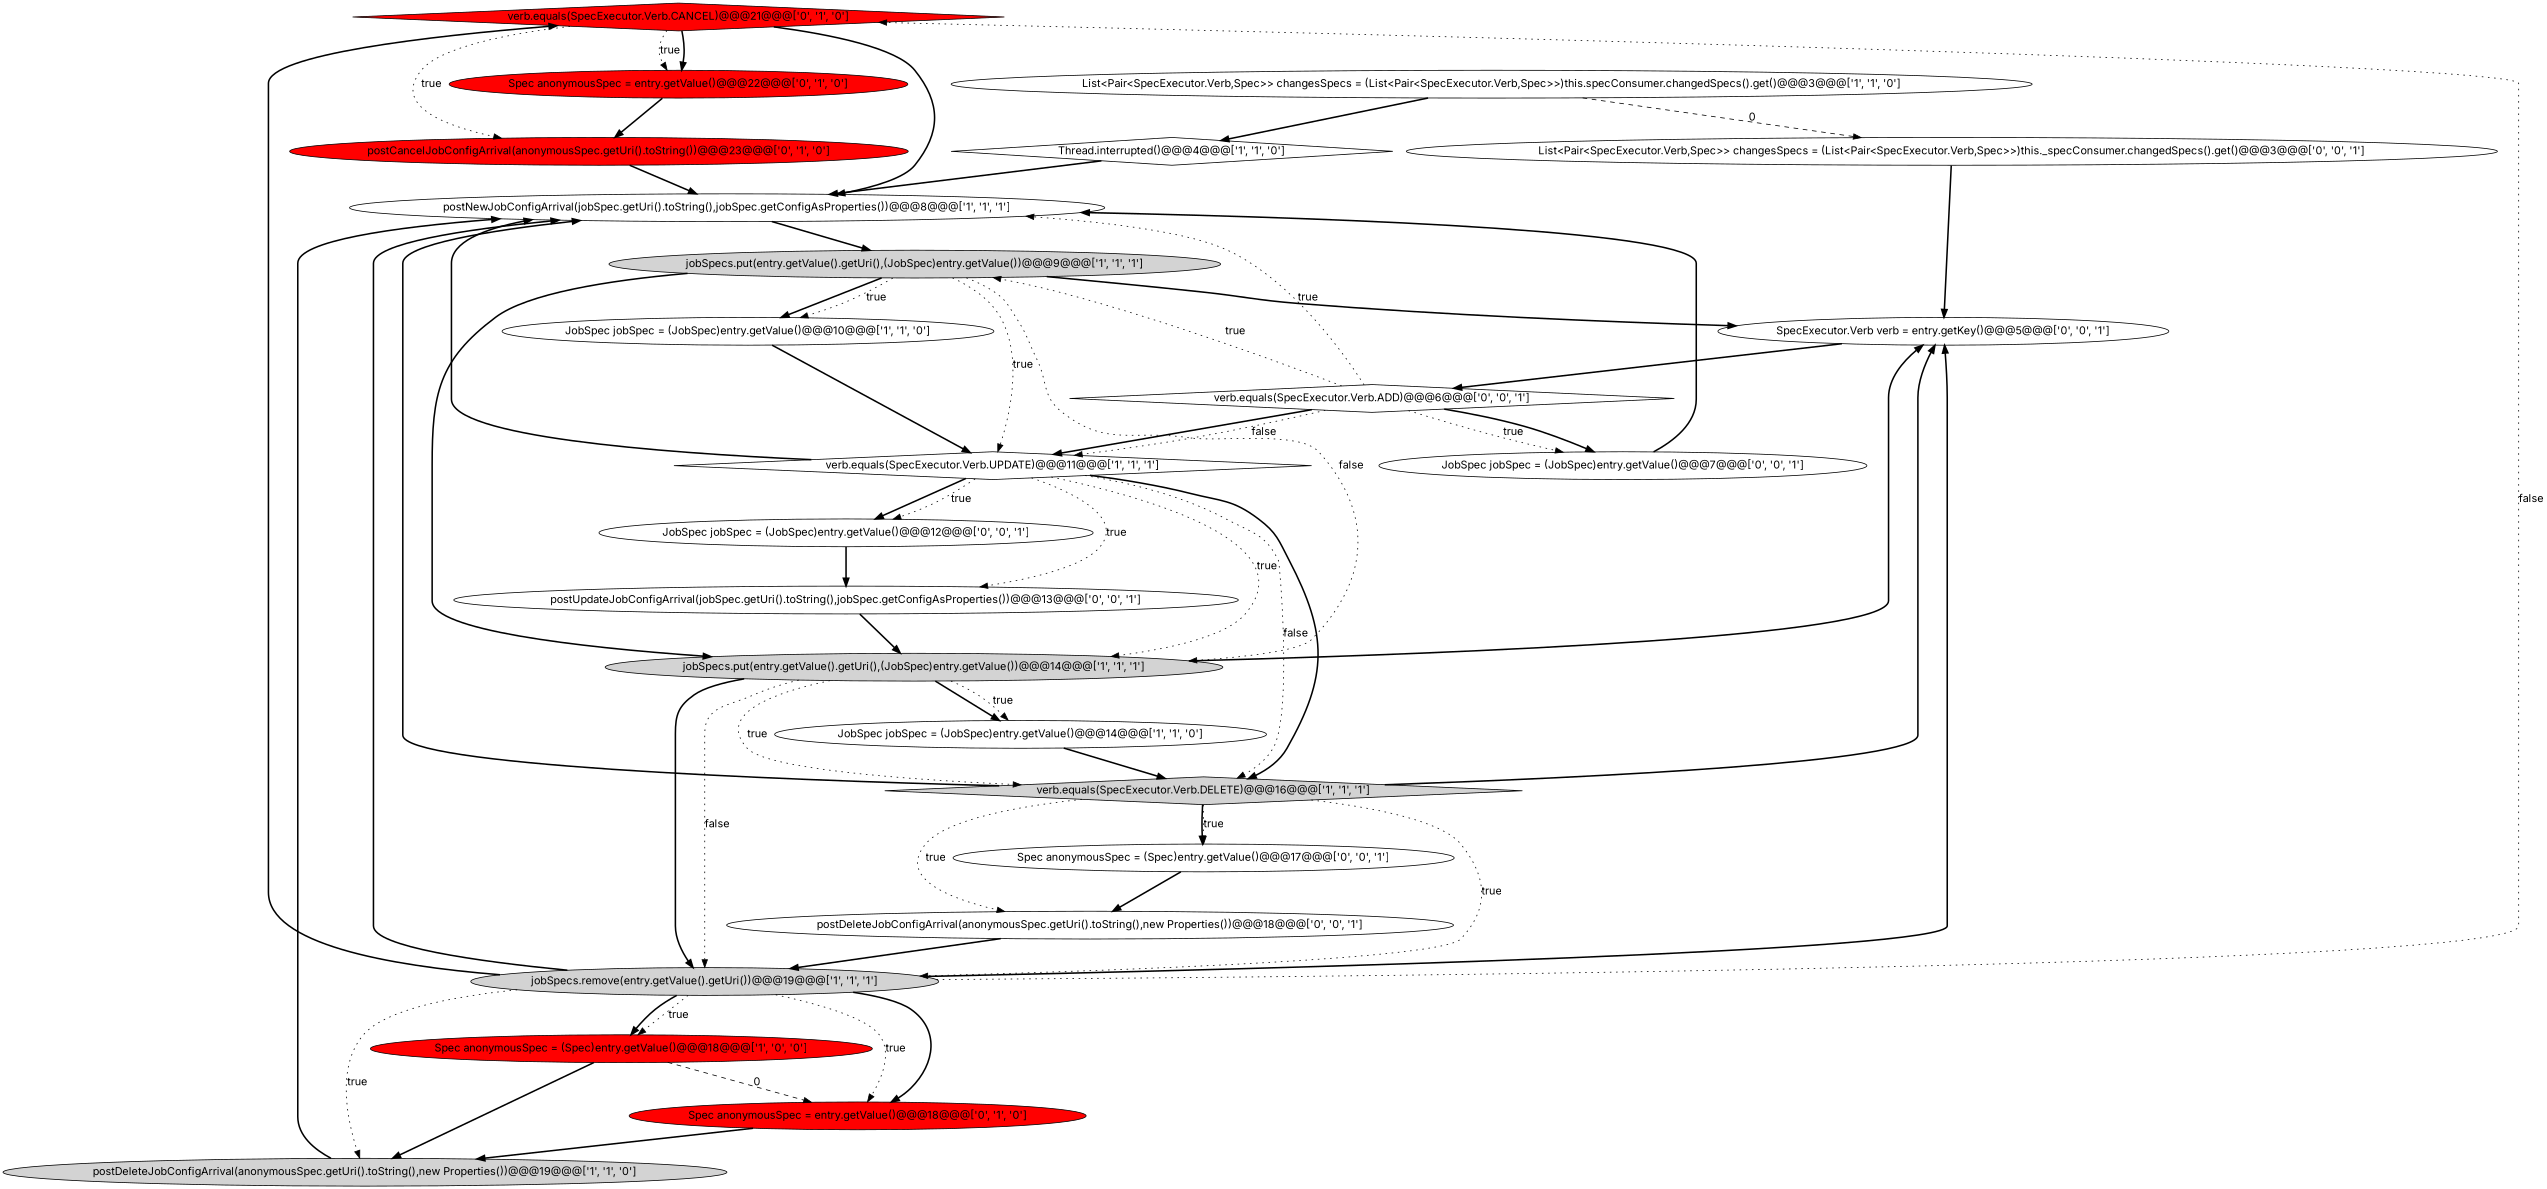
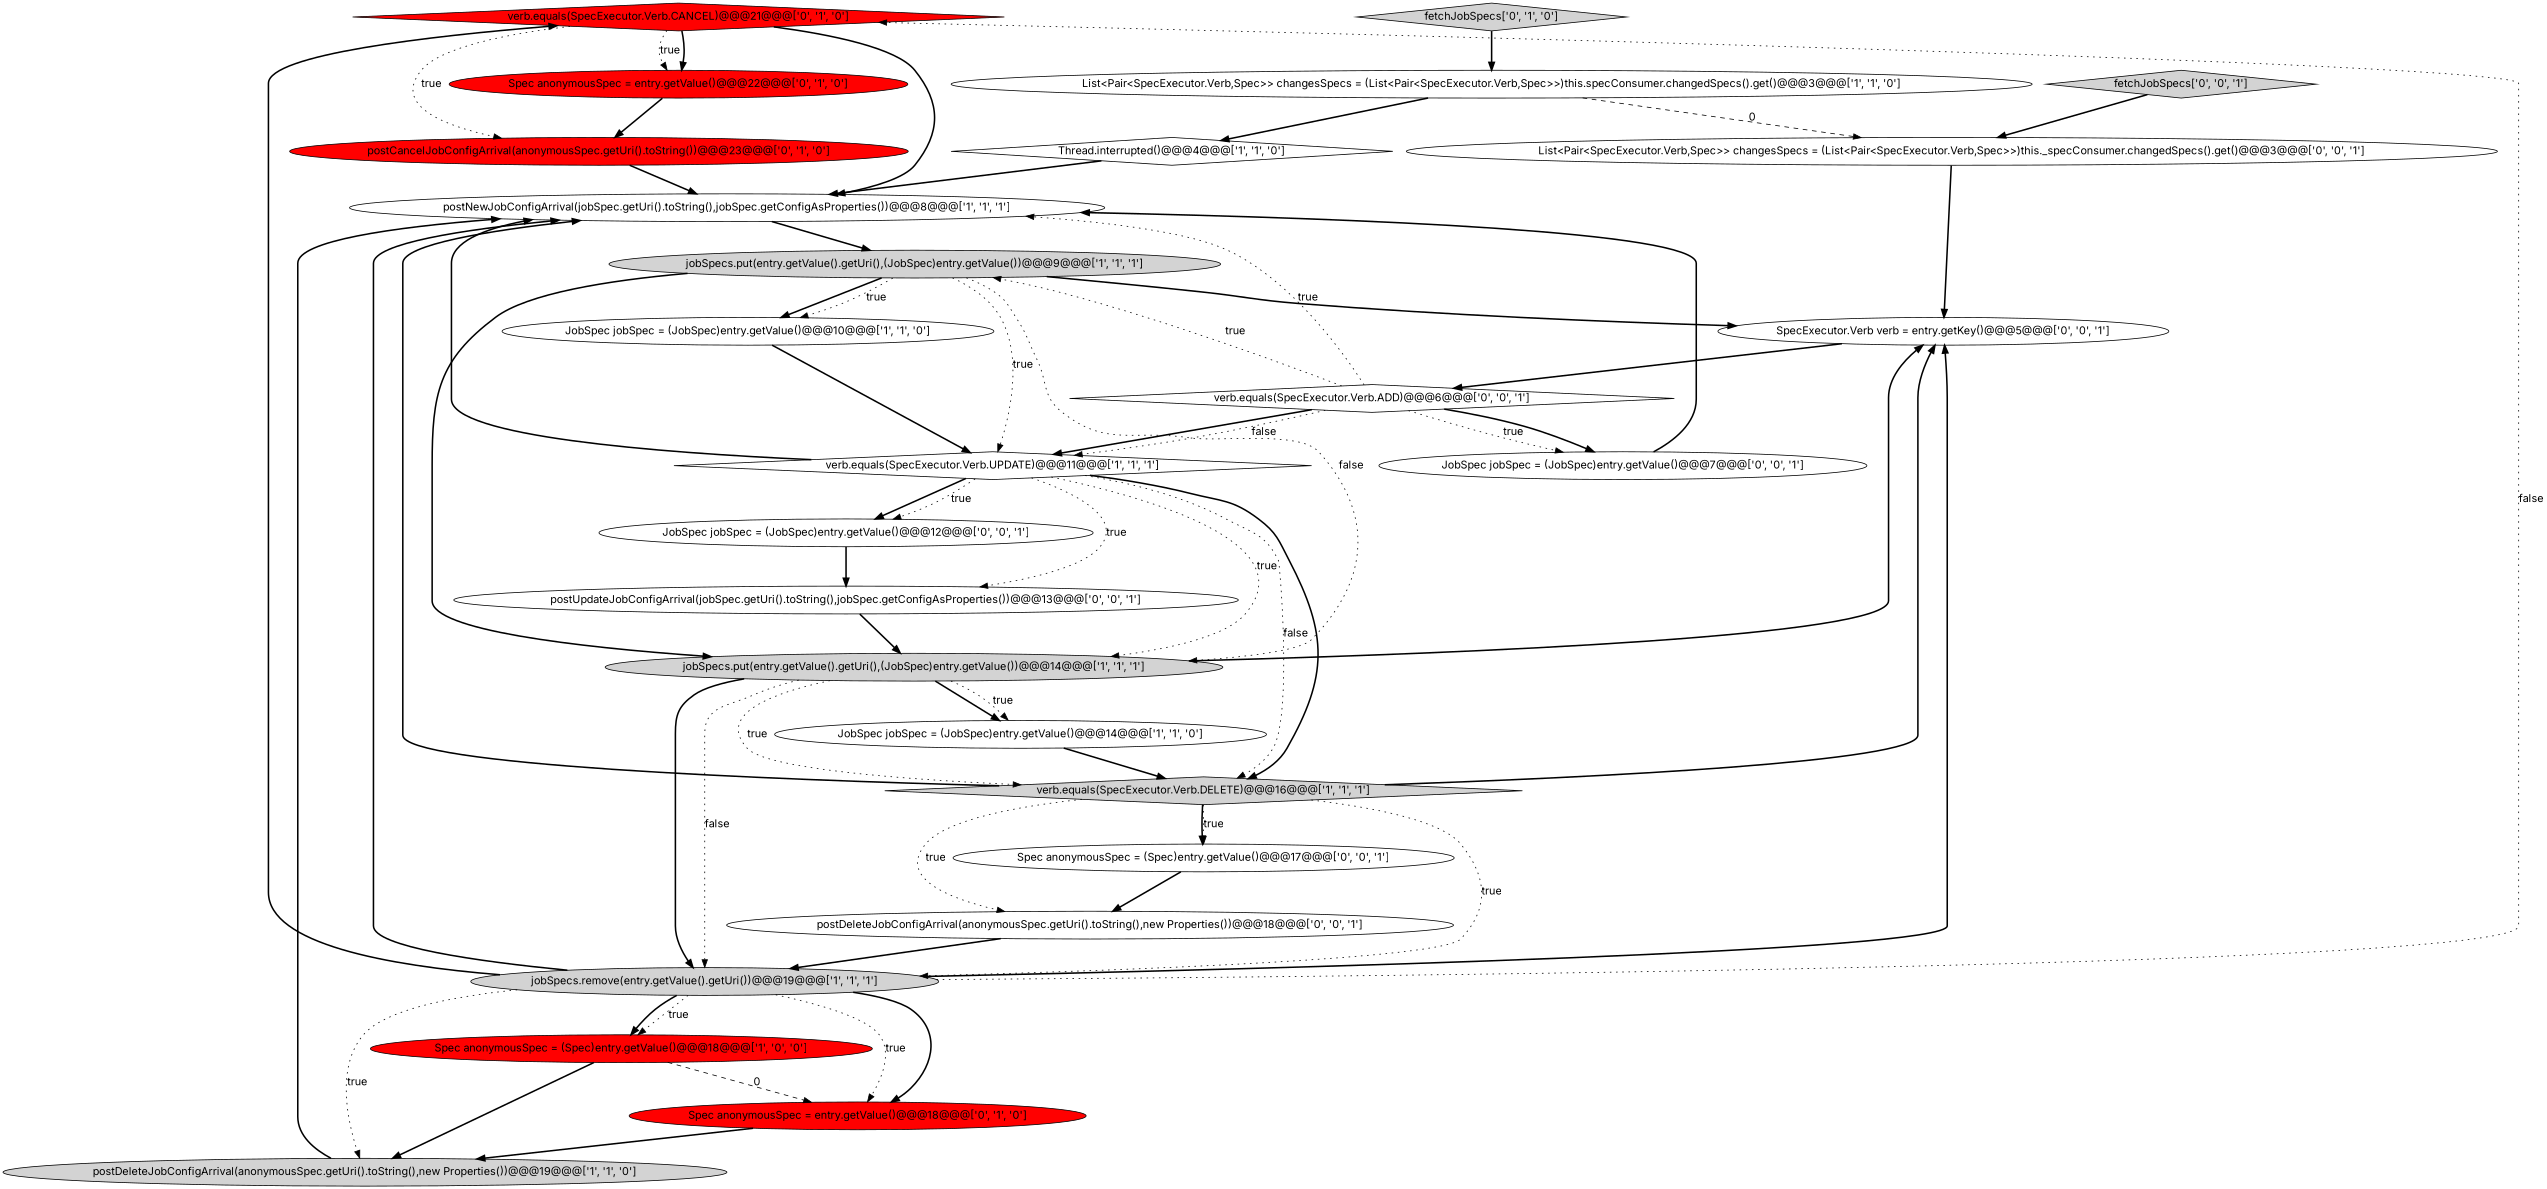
node "fetchJobSpecs['0', '1', '0']": added
node "fetchJobSpecs['0', '0', '1']": added
